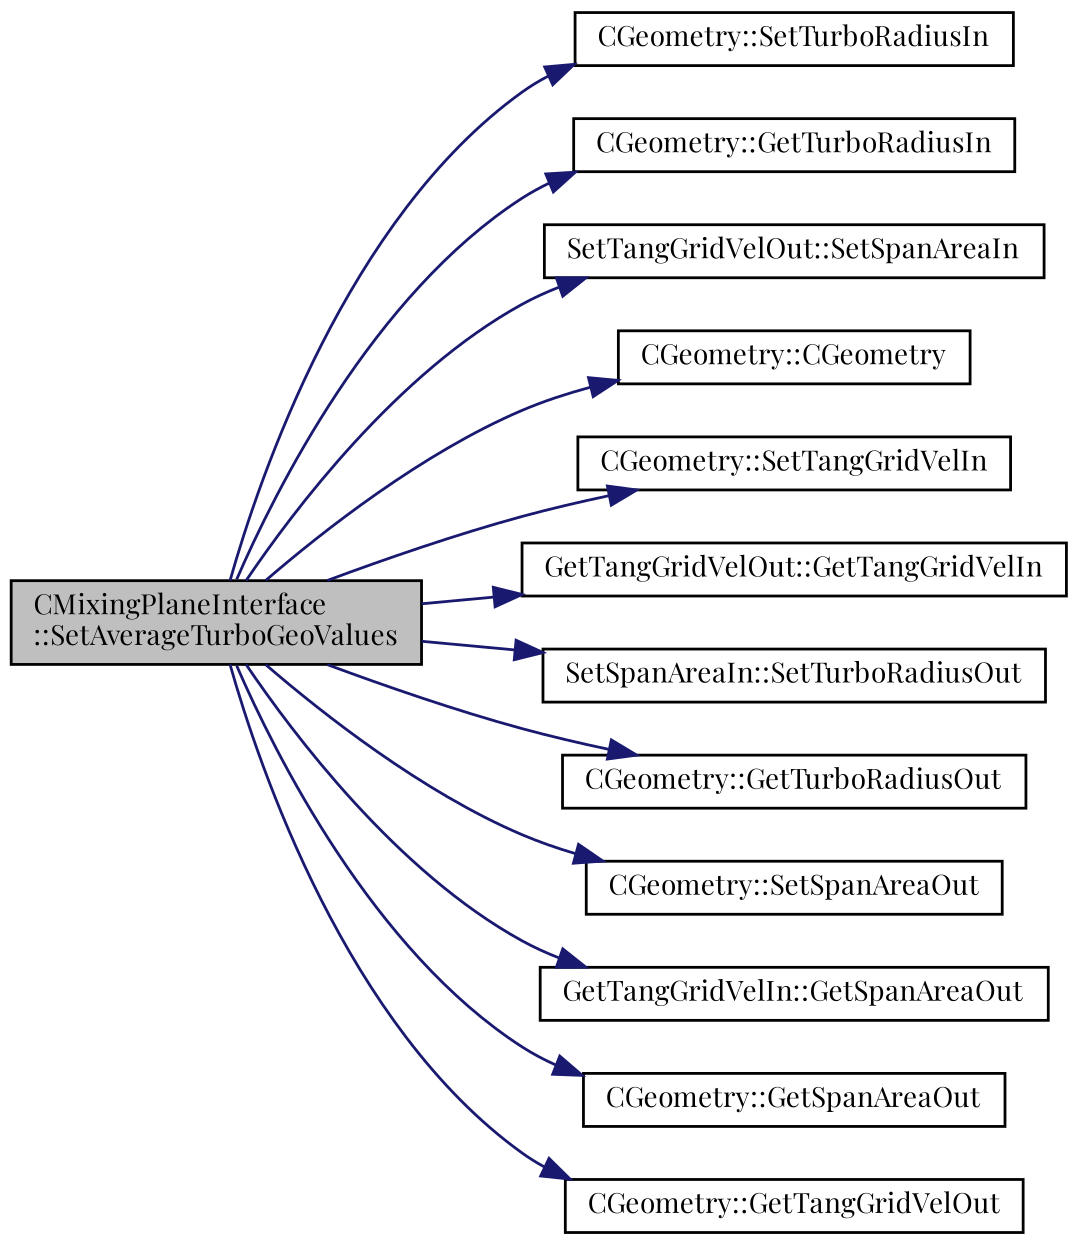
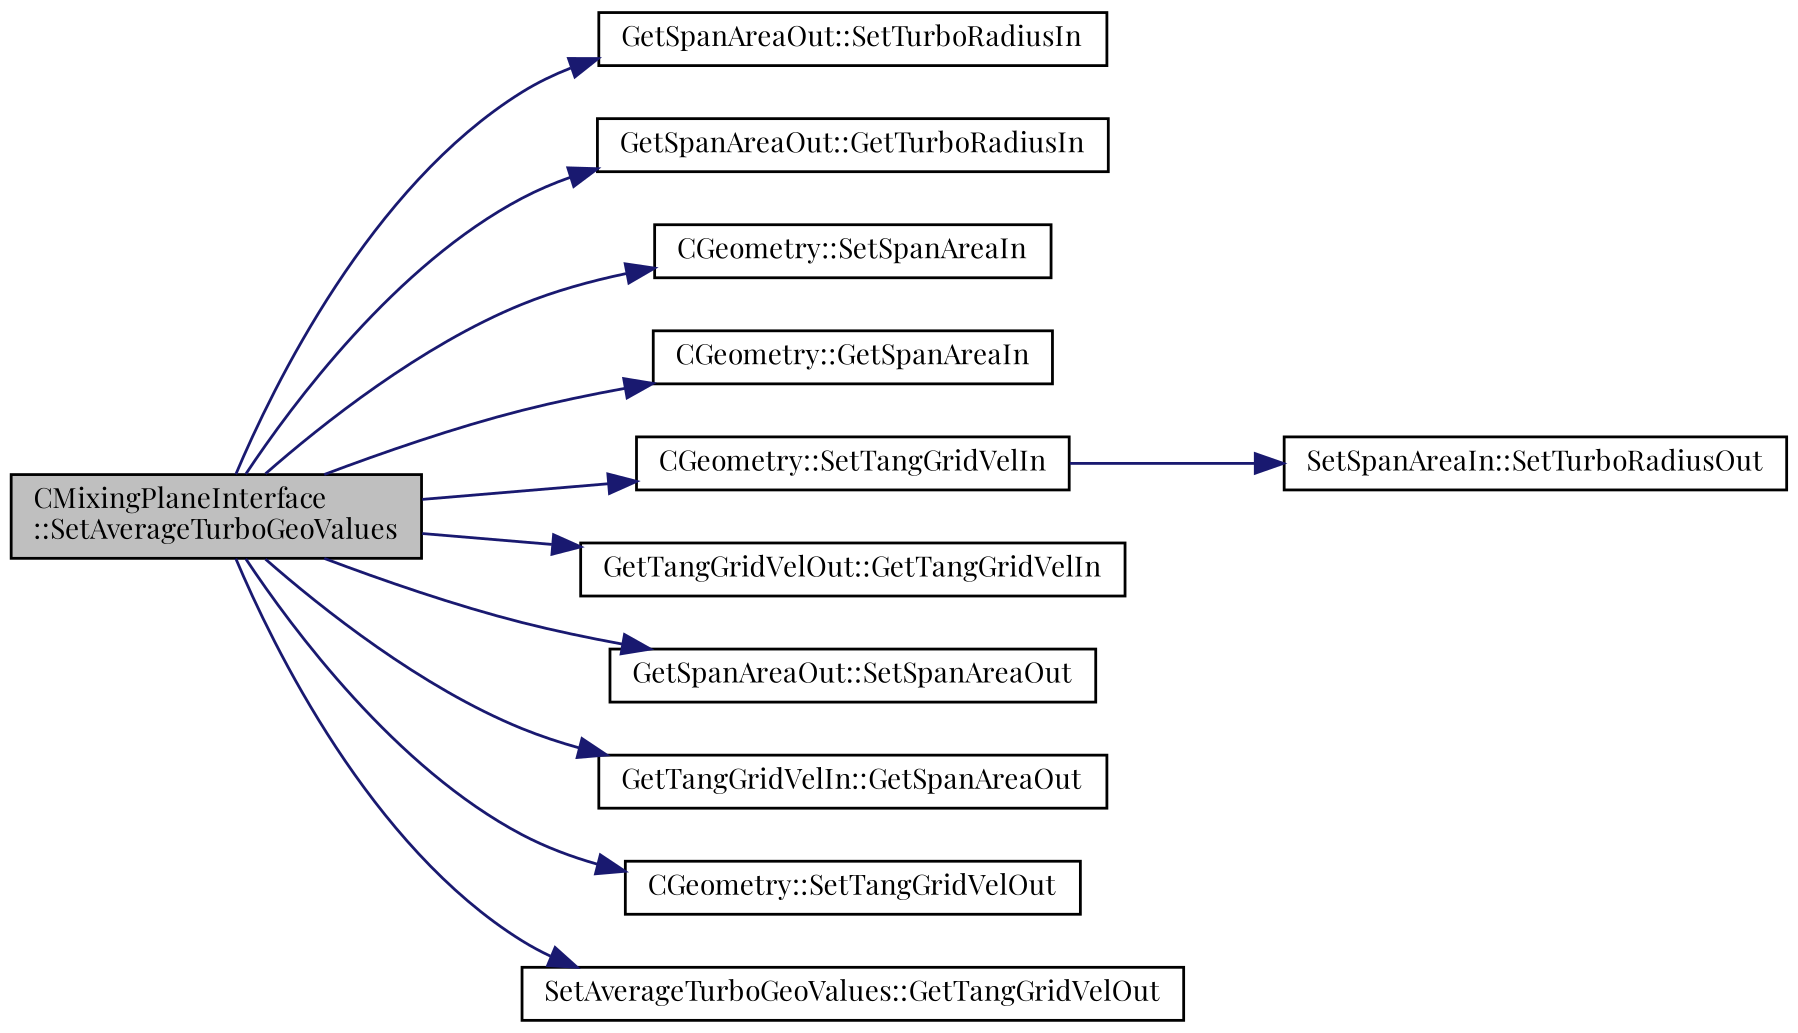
node "CGeometry::SetTurboRadiusIn": label "CGeometry::SetTurboRadiusIn" -> "GetSpanAreaOut::SetTurboRadiusIn"
node "CGeometry::GetTurboRadiusIn": label "CGeometry::GetTurboRadiusIn" -> "GetSpanAreaOut::GetTurboRadiusIn"
node "SetTangGridVelOut::SetSpanAreaIn": label "SetTangGridVelOut::SetSpanAreaIn" -> "CGeometry::SetSpanAreaIn"
node "CGeometry::CGeometry": label "CGeometry::CGeometry" -> "CGeometry::GetSpanAreaIn"
edge "CMixingPlaneInterface ::SetAverageTurboGeoValues" -> "SetSpanAreaIn::SetTurboRadiusOut": now "CGeometry::SetTangGridVelIn" -> "SetSpanAreaIn::SetTurboRadiusOut"
node "CGeometry::GetTurboRadiusOut": removed
node "CGeometry::SetSpanAreaOut": label "CGeometry::SetSpanAreaOut" -> "GetSpanAreaOut::SetSpanAreaOut"
node "CGeometry::GetSpanAreaOut": label "CGeometry::GetSpanAreaOut" -> "CGeometry::SetTangGridVelOut"
node "CGeometry::GetTangGridVelOut": label "CGeometry::GetTangGridVelOut" -> "SetAverageTurboGeoValues::GetTangGridVelOut"
